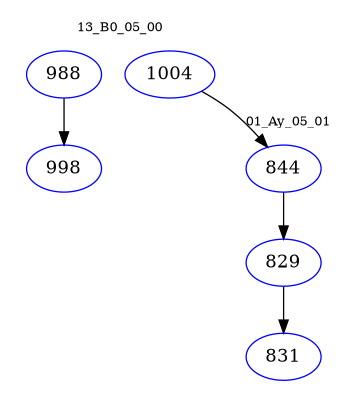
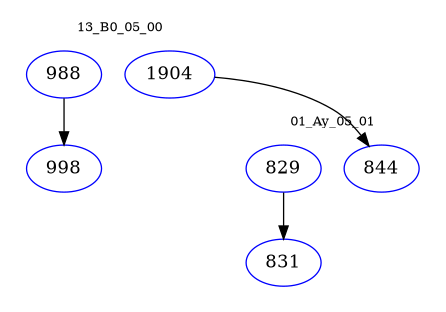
node "1004": label "1004" -> "1904"
edge "844" -> "829": removed
